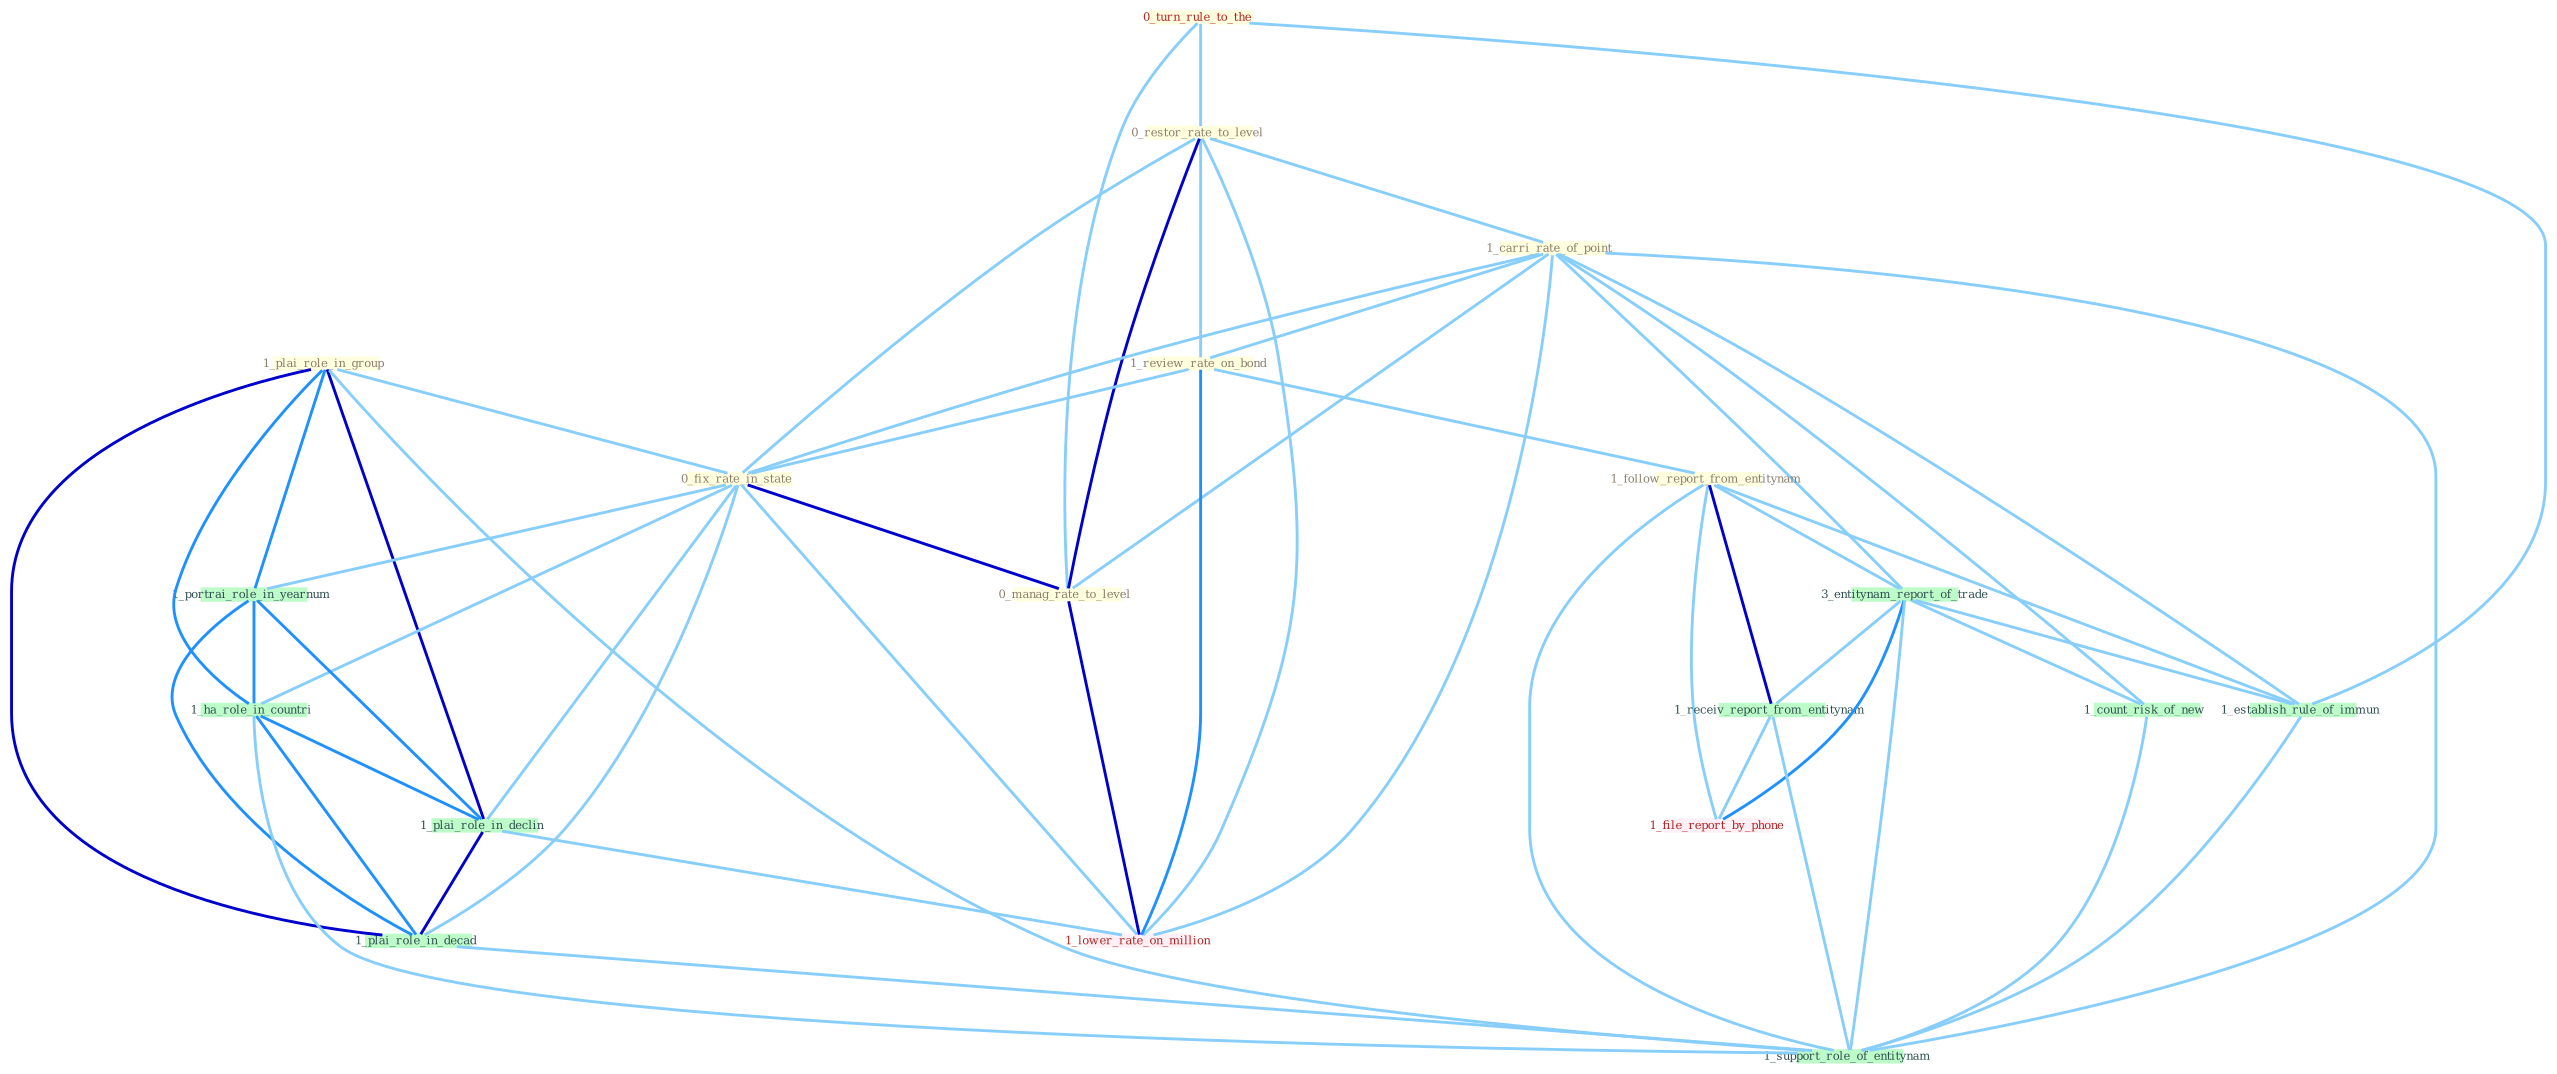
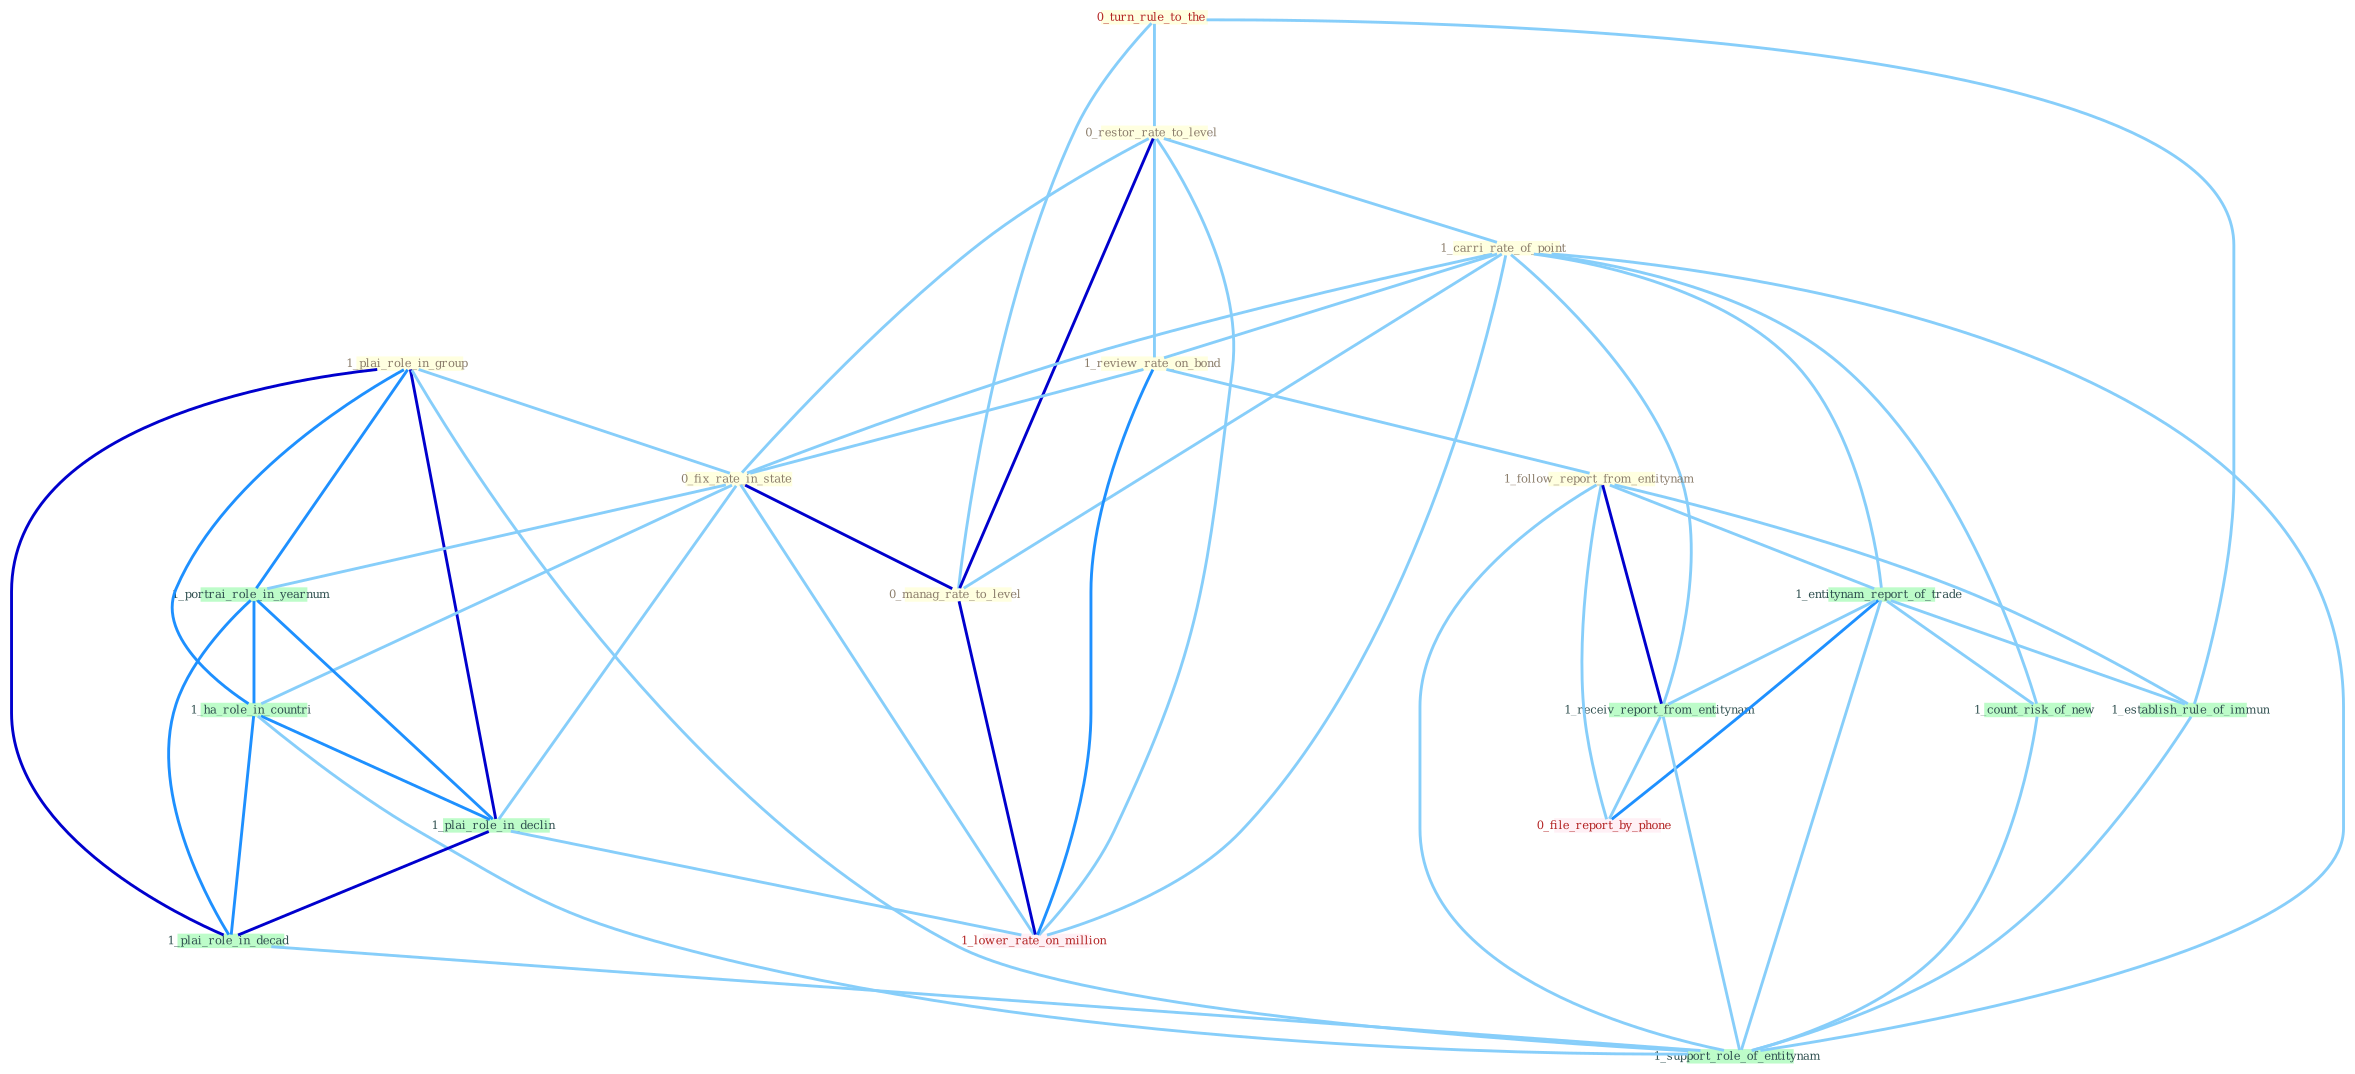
edge "1_carri_rate_of_point" -- "1_establish_rule_of_immun": now "1_carri_rate_of_point" -- "1_receiv_report_from_entitynam"
node "3_entitynam_report_of_trade": label "3_entitynam_report_of_trade" -> "1_entitynam_report_of_trade"
edge "0_fix_rate_in_state" -- "1_plai_role_in_decad": removed
node "1_file_report_by_phone": label "1_file_report_by_phone" -> "0_file_report_by_phone"
